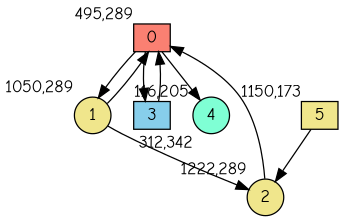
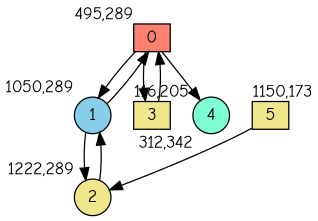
edge "2 1222,289" -> "0 495,289": now "2 1222,289" -> "1 1050,289"
node "1 1050,289": fillcolor khaki -> skyblue
node "3 116,205": fillcolor skyblue -> khaki
